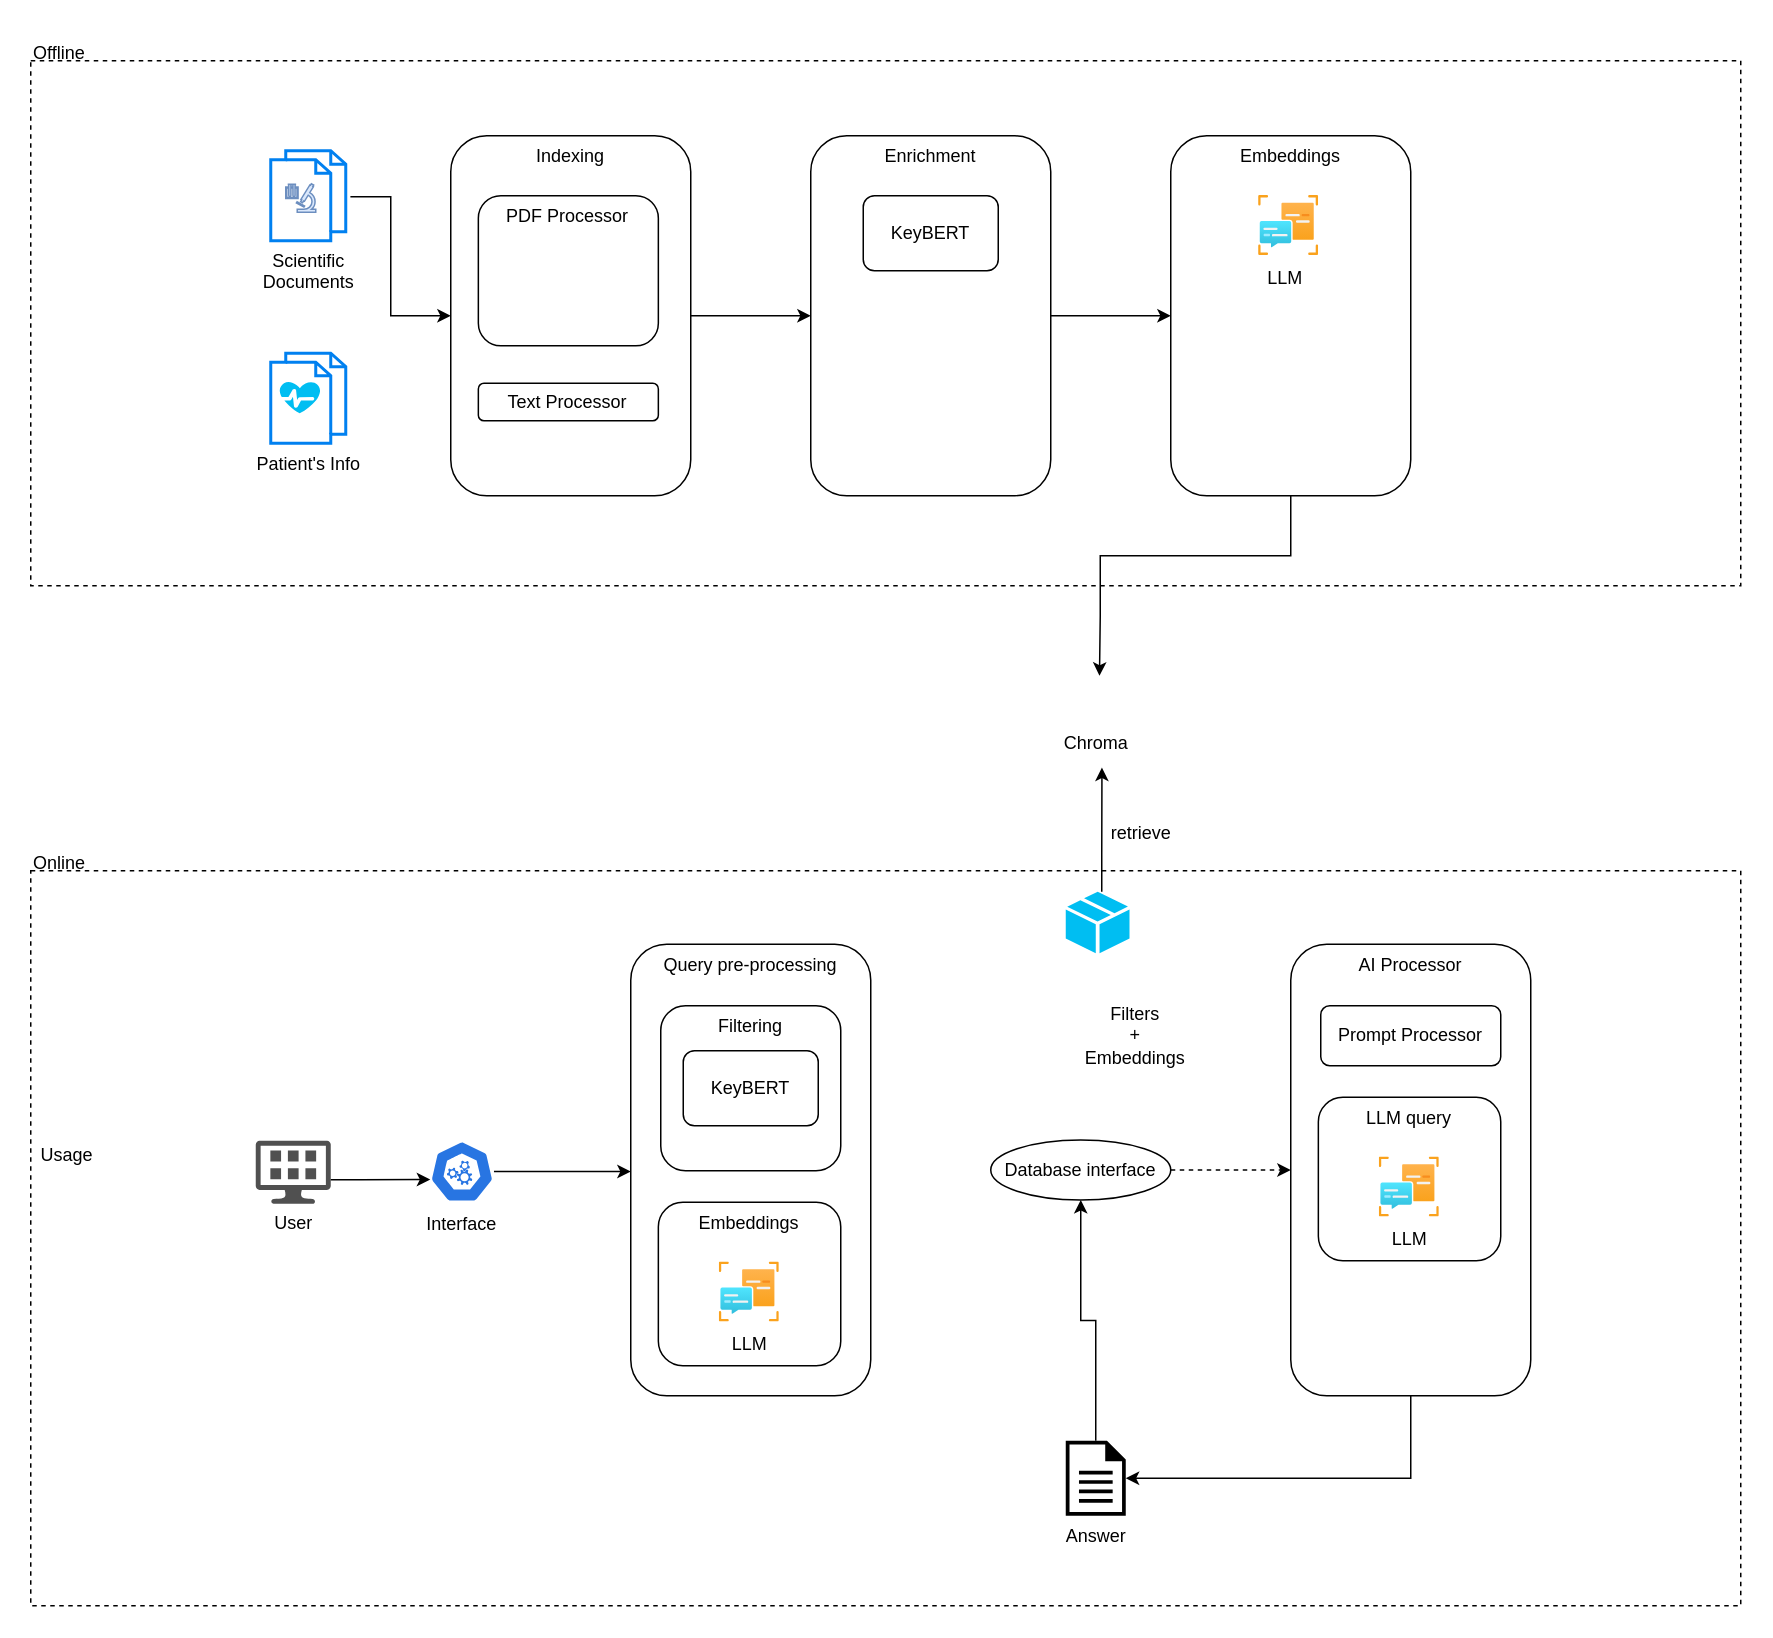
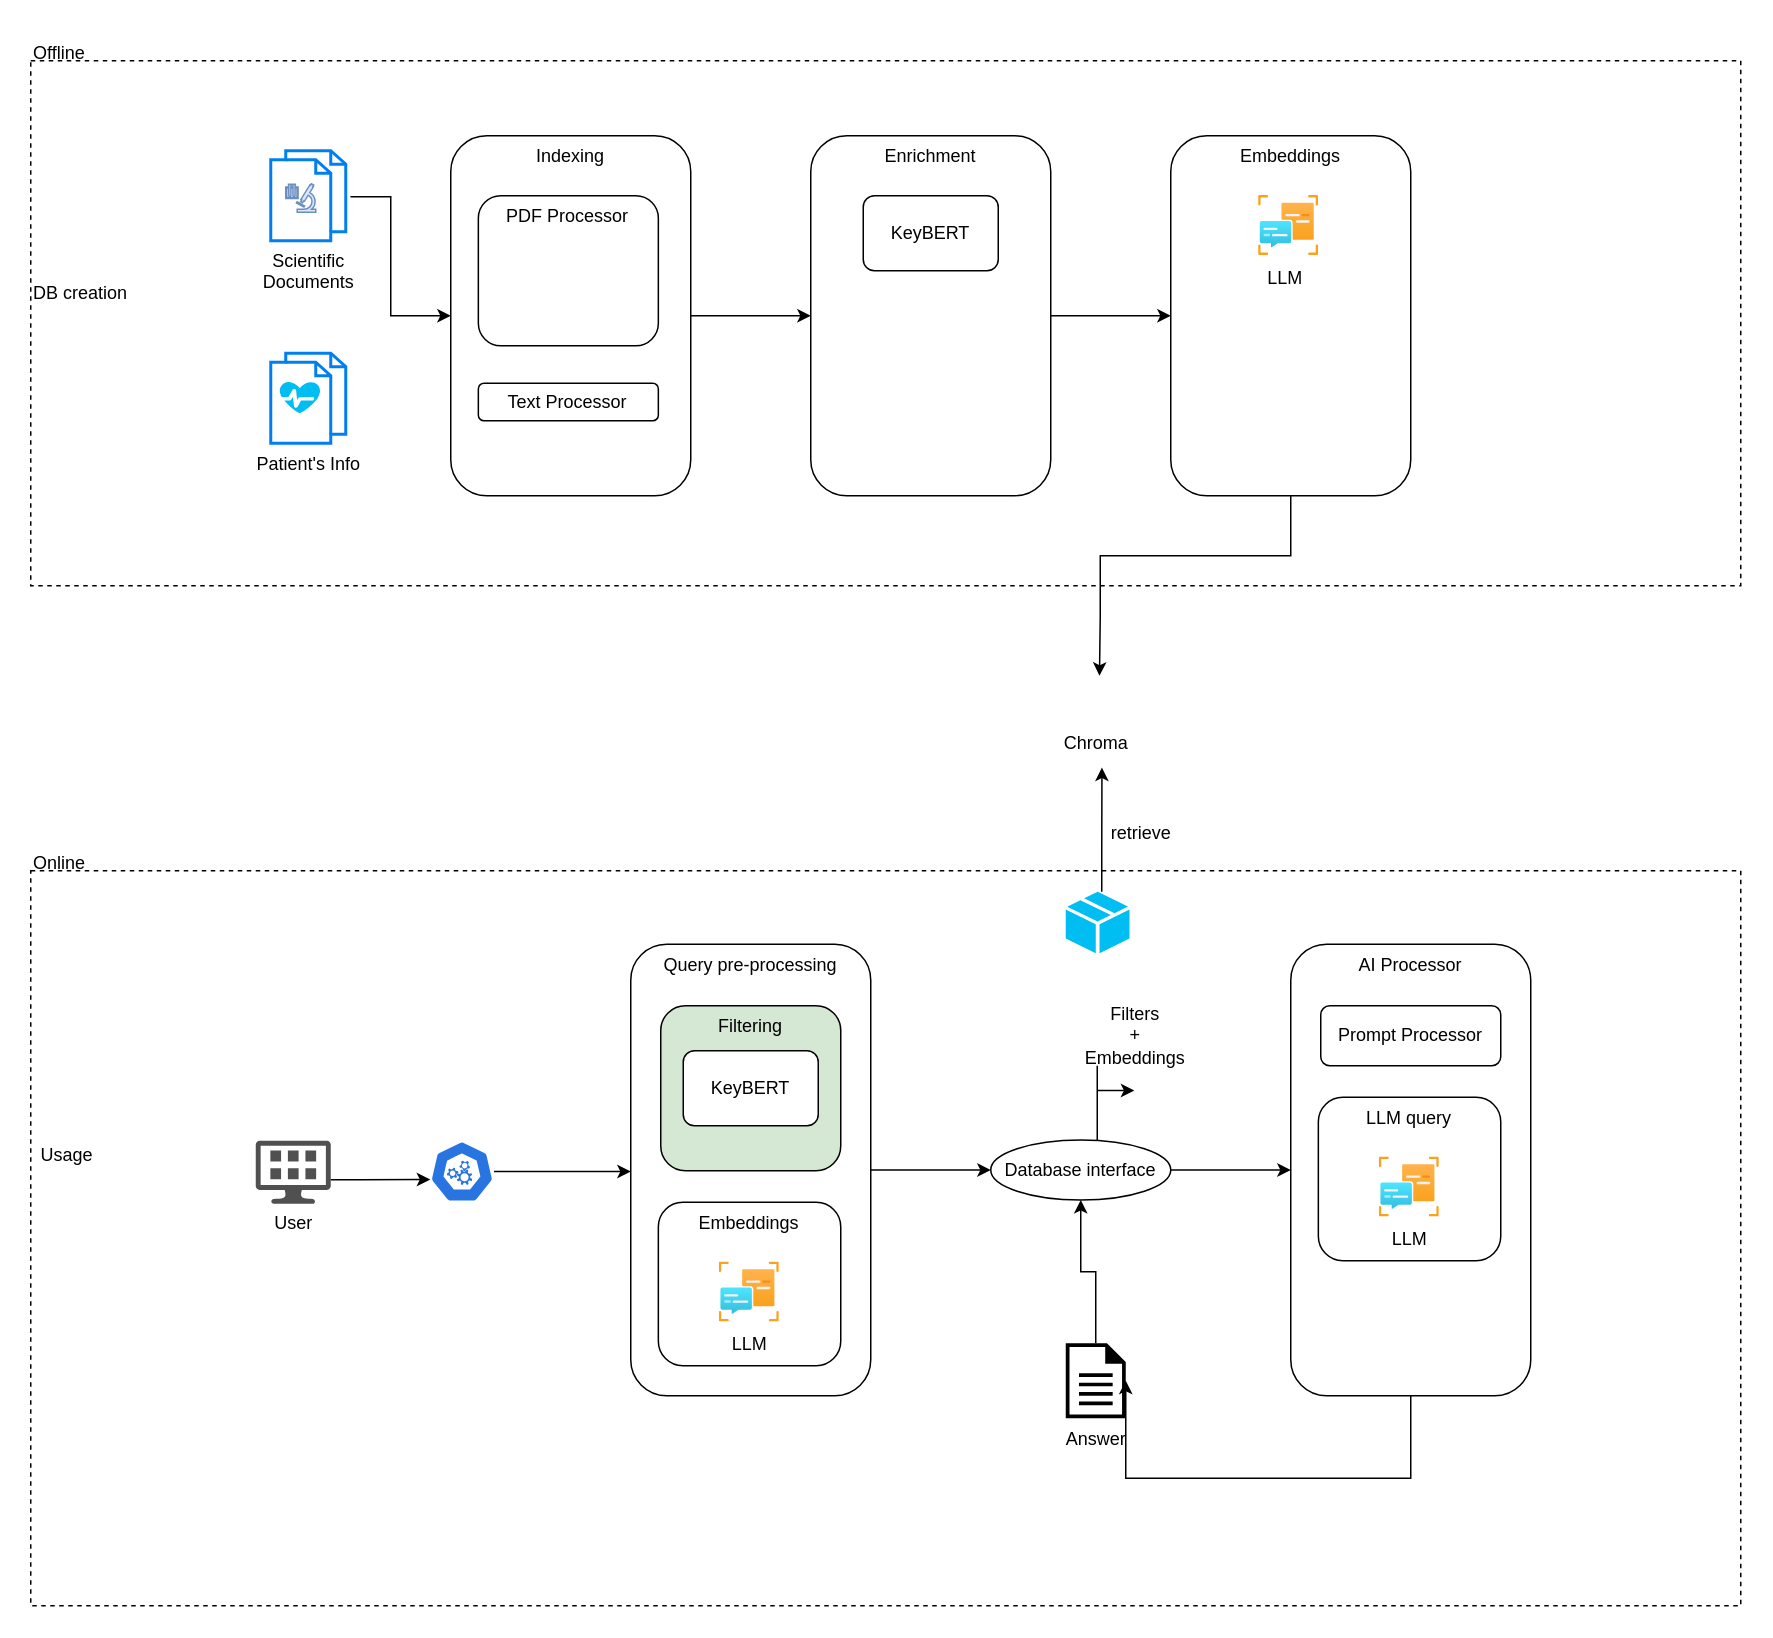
node "DB creation": added
node "Filtering": fillcolor #ffffff -> #d5e8d4
edge "Database interface" -> "Filters + Embeddings": added
edge "Query pre-processing" -> "Database interface": added
edge "Database interface" -> "AI Processor": style dashed -> solid
node "Interface": removed
node "Answer": moved (1096, 1478) -> (1096, 1381)
